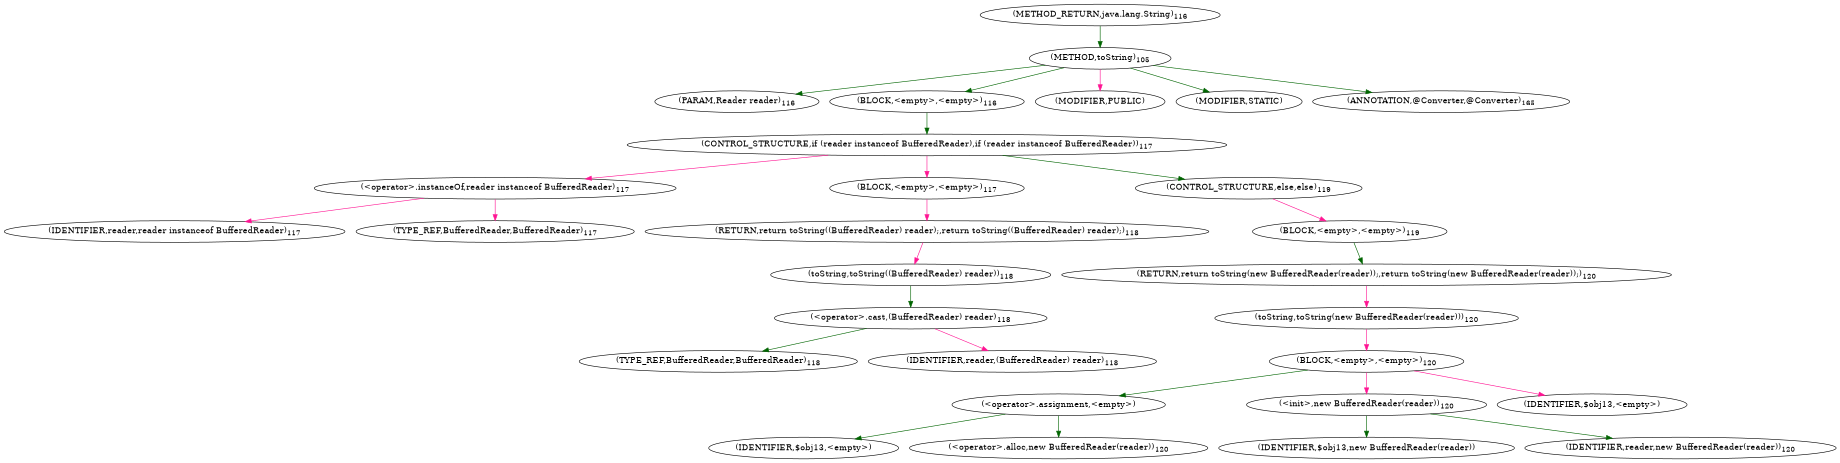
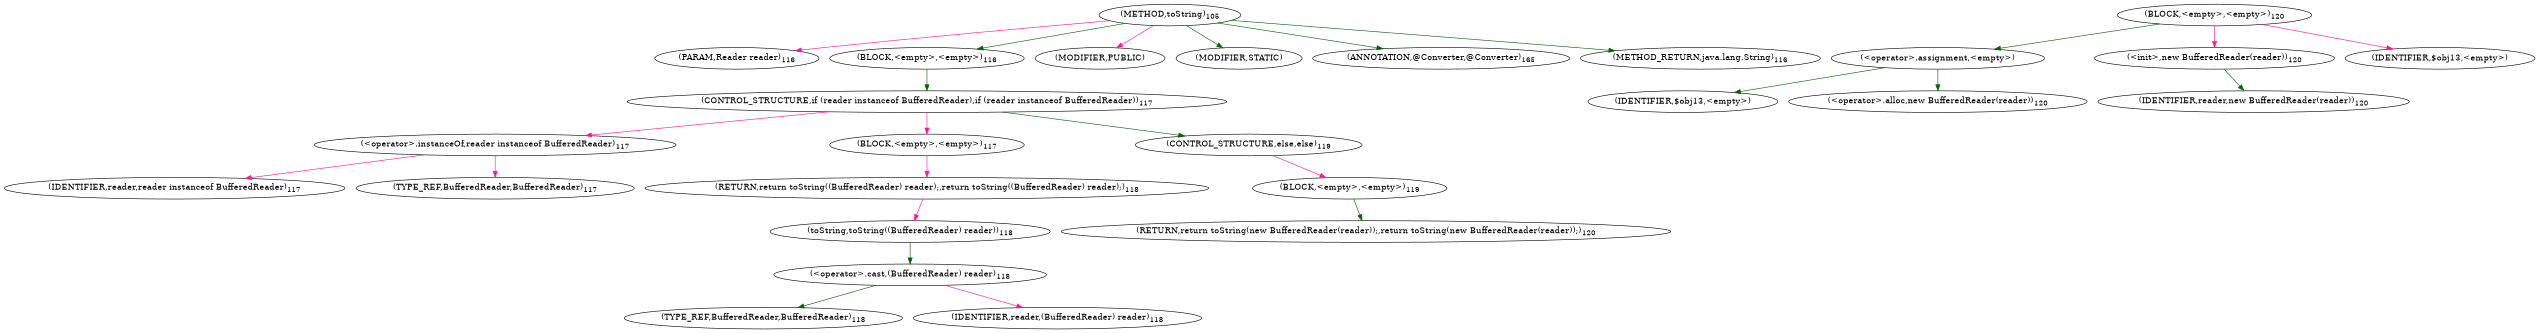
edge "(METHOD_RETURN,java.lang.String)" -> "(METHOD,toString)": reversed
edge "(METHOD,toString)" -> "(PARAM,Reader reader)": color darkgreen -> deeppink
node "(toString,toString(new BufferedReader(reader)))": removed
node "(IDENTIFIER,$obj13,new BufferedReader(reader))": removed
